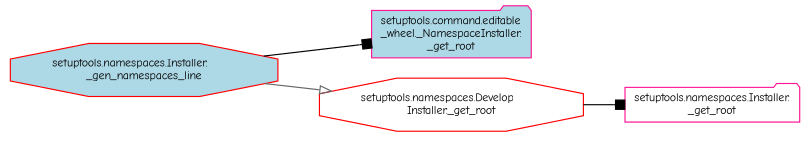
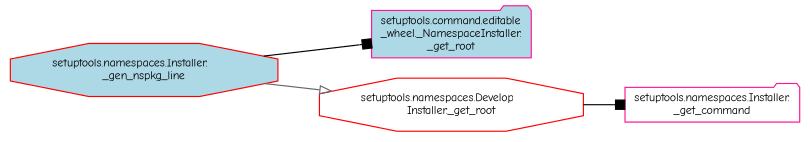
node "setuptools.namespaces.Installer. _gen_namespaces_line": label "setuptools.namespaces.Installer. _gen_namespaces_line" -> "setuptools.namespaces.Installer. _gen_nspkg_line"
node "setuptools.namespaces.Installer. _get_root": label "setuptools.namespaces.Installer. _get_root" -> "setuptools.namespaces.Installer. _get_command"
